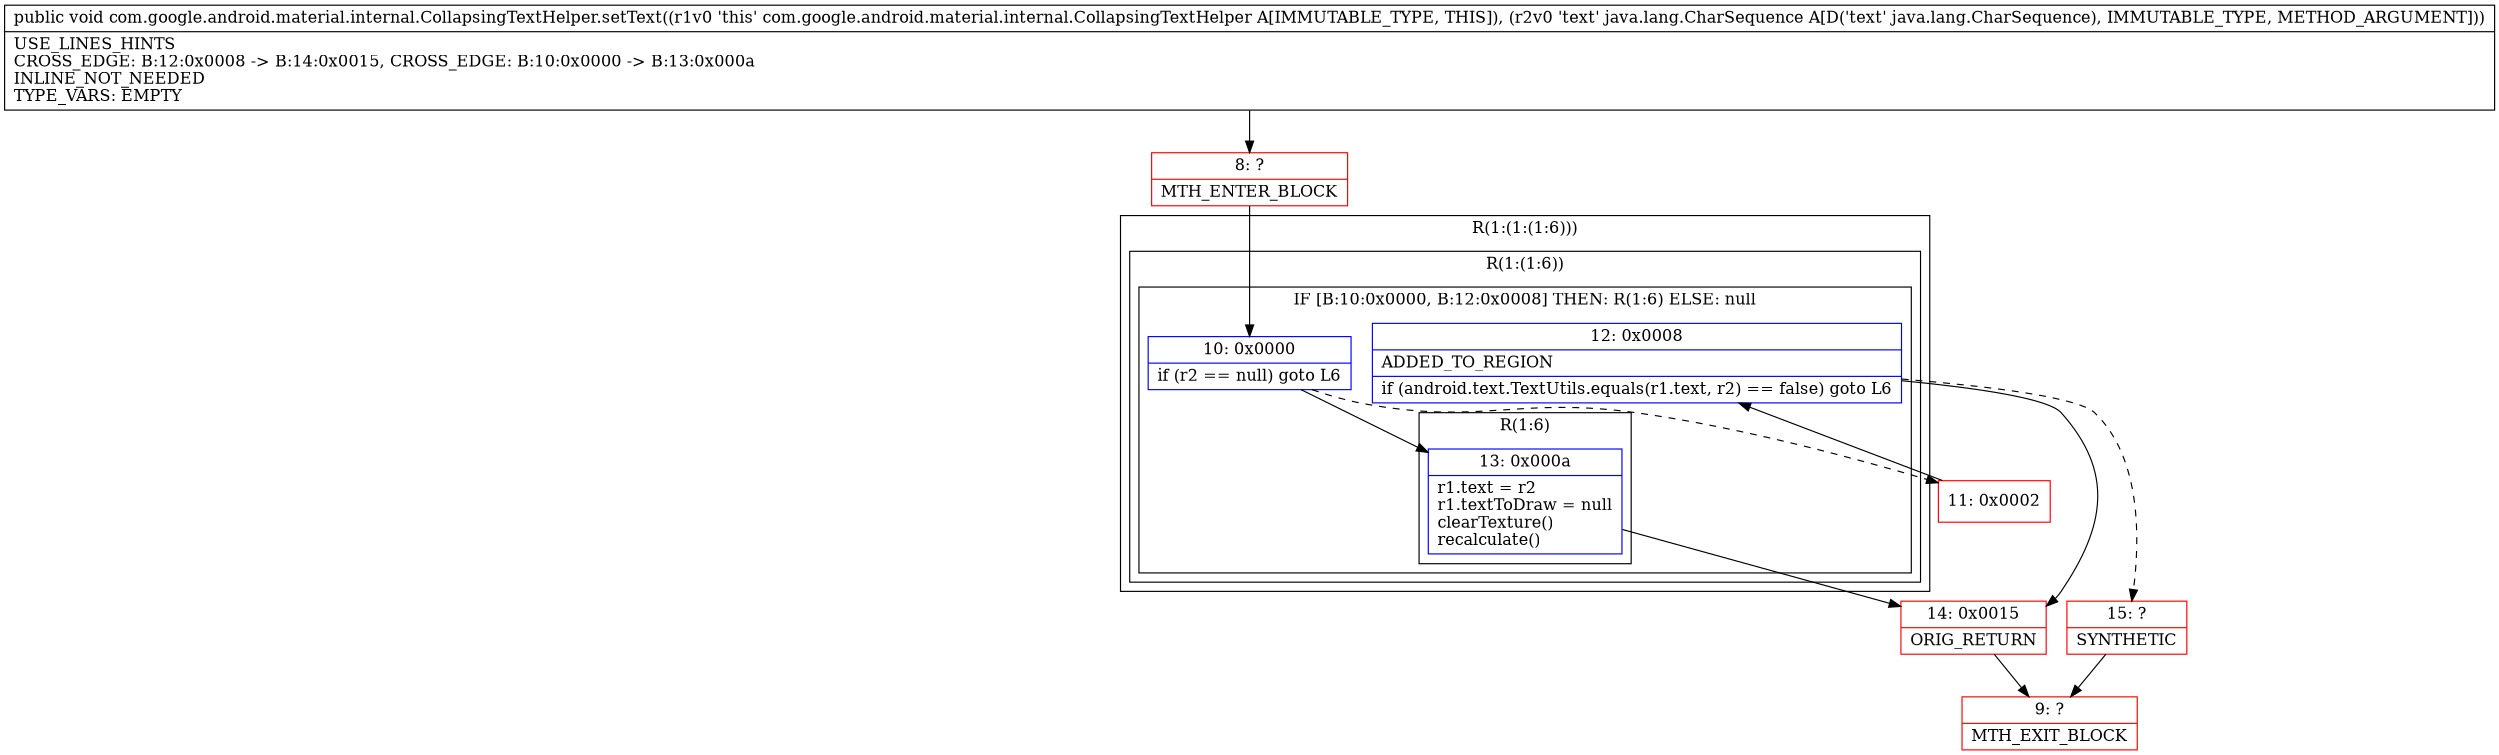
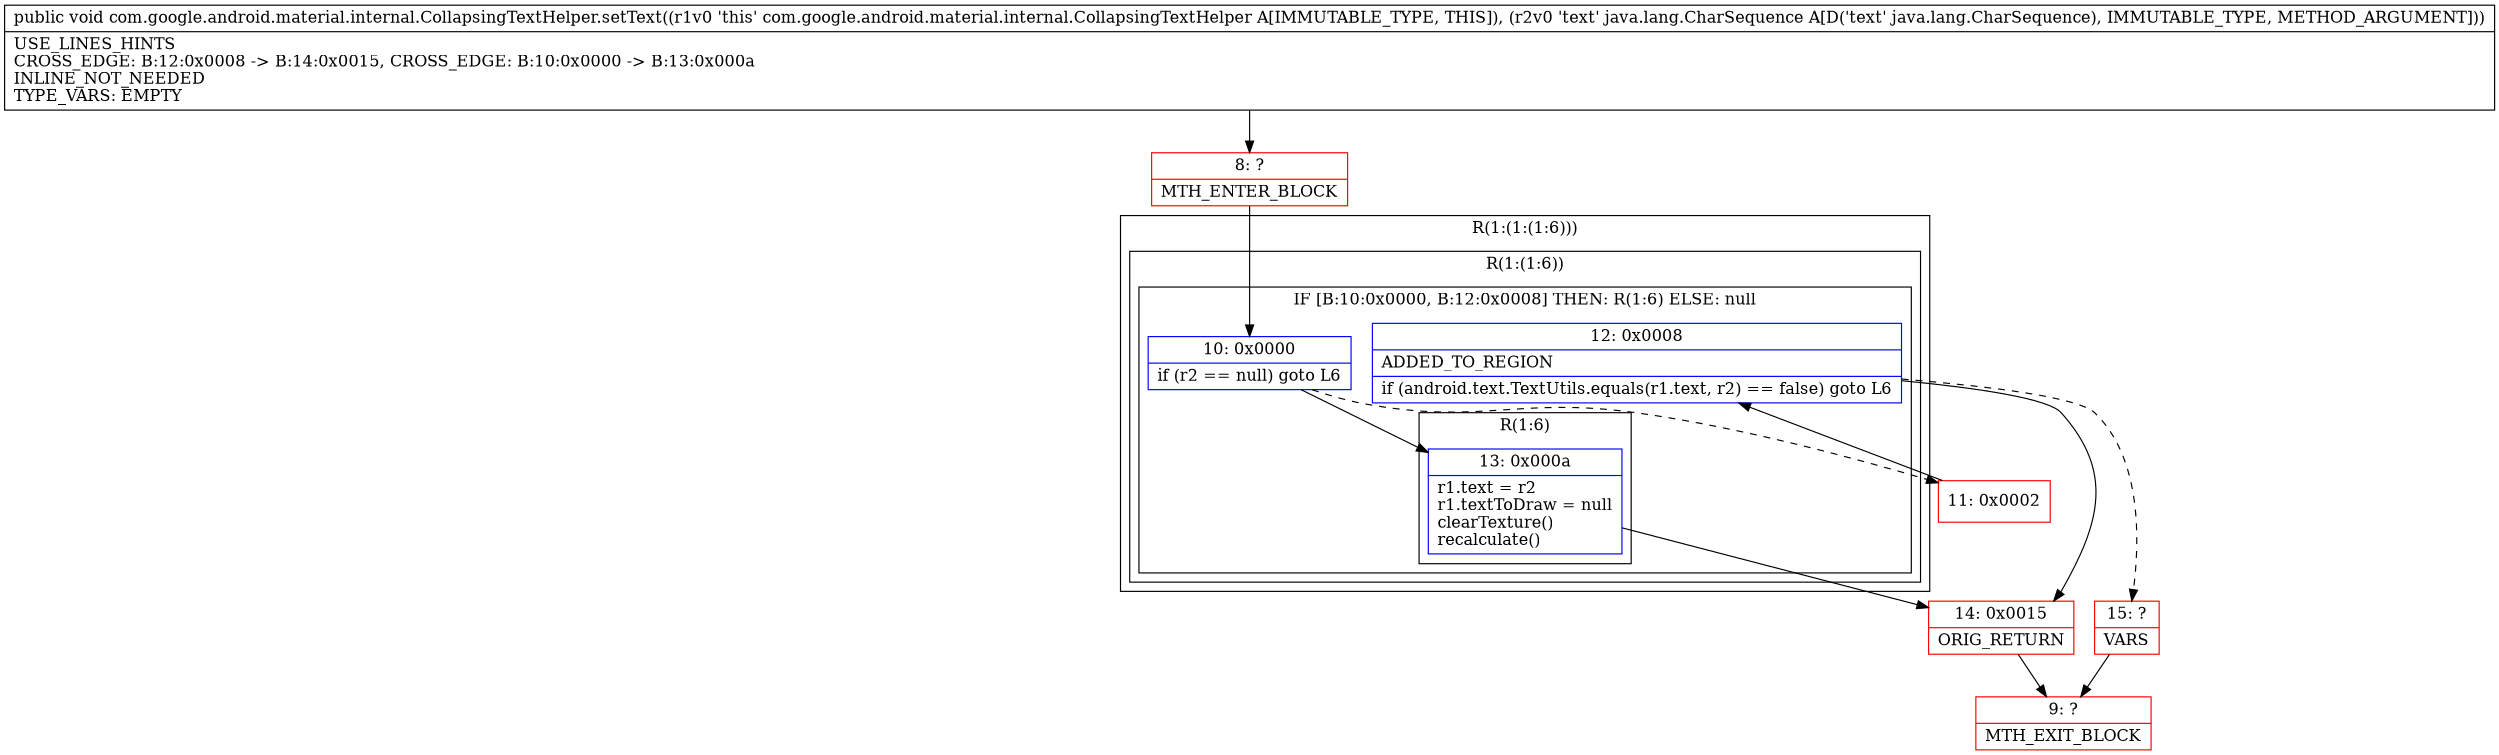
node "15: ?": text "SYNTHETIC" -> "VARS"
